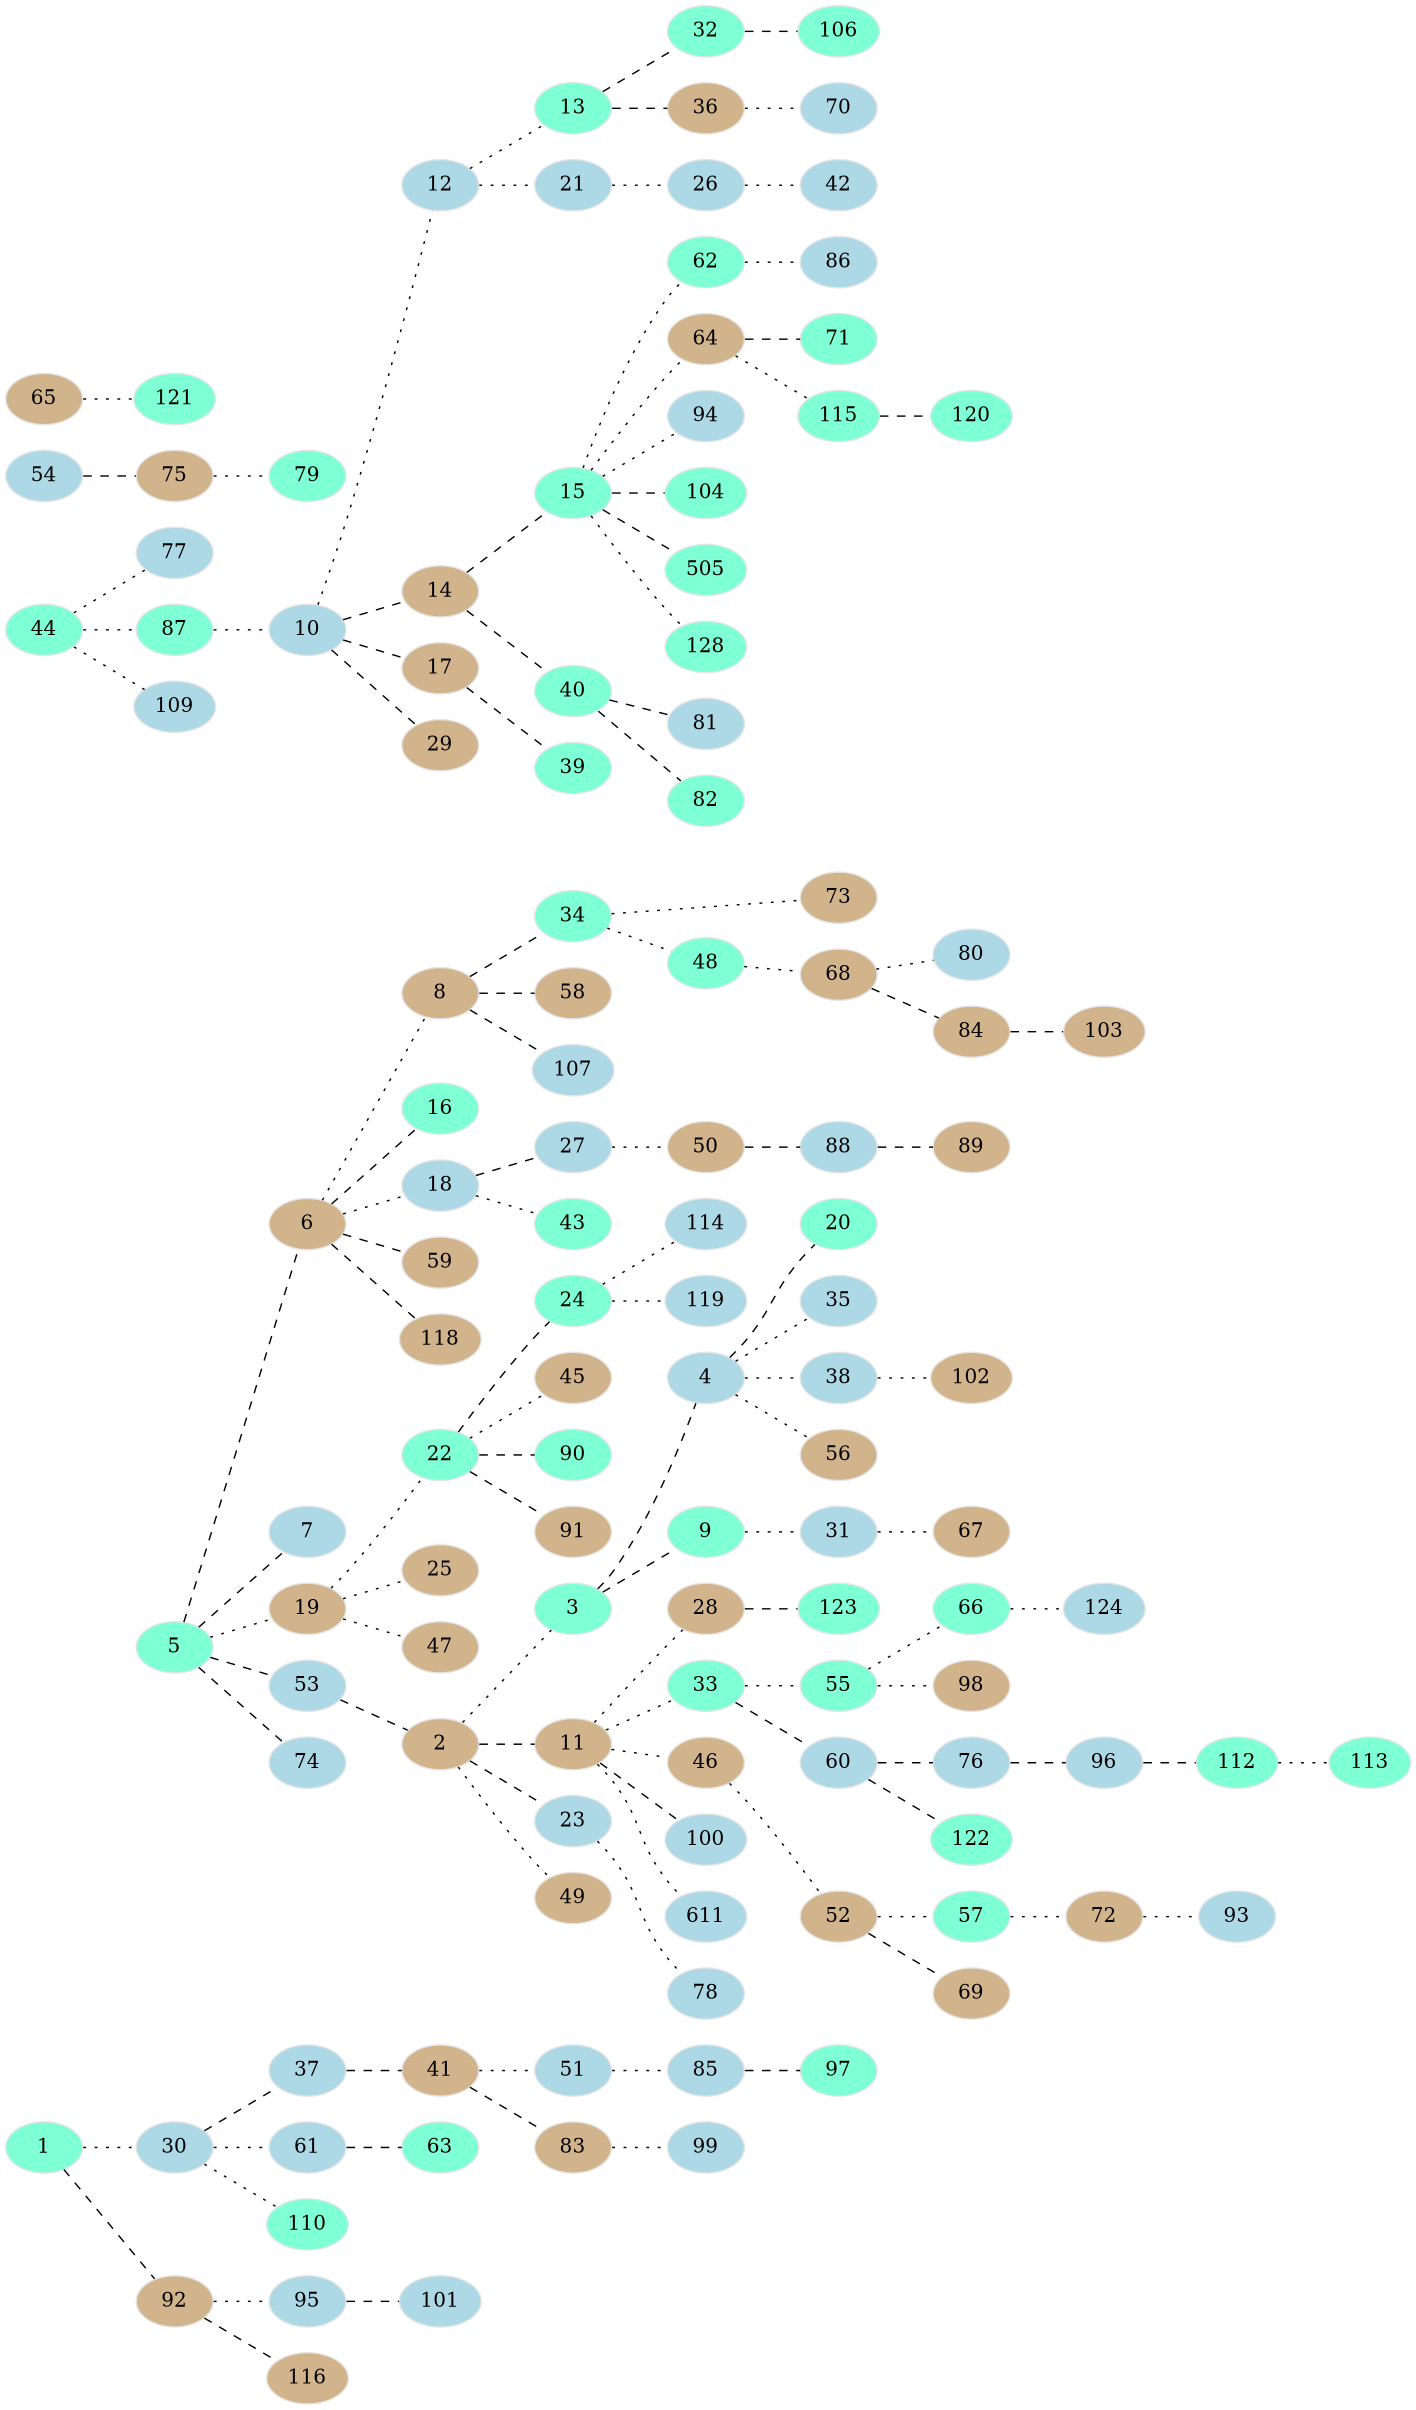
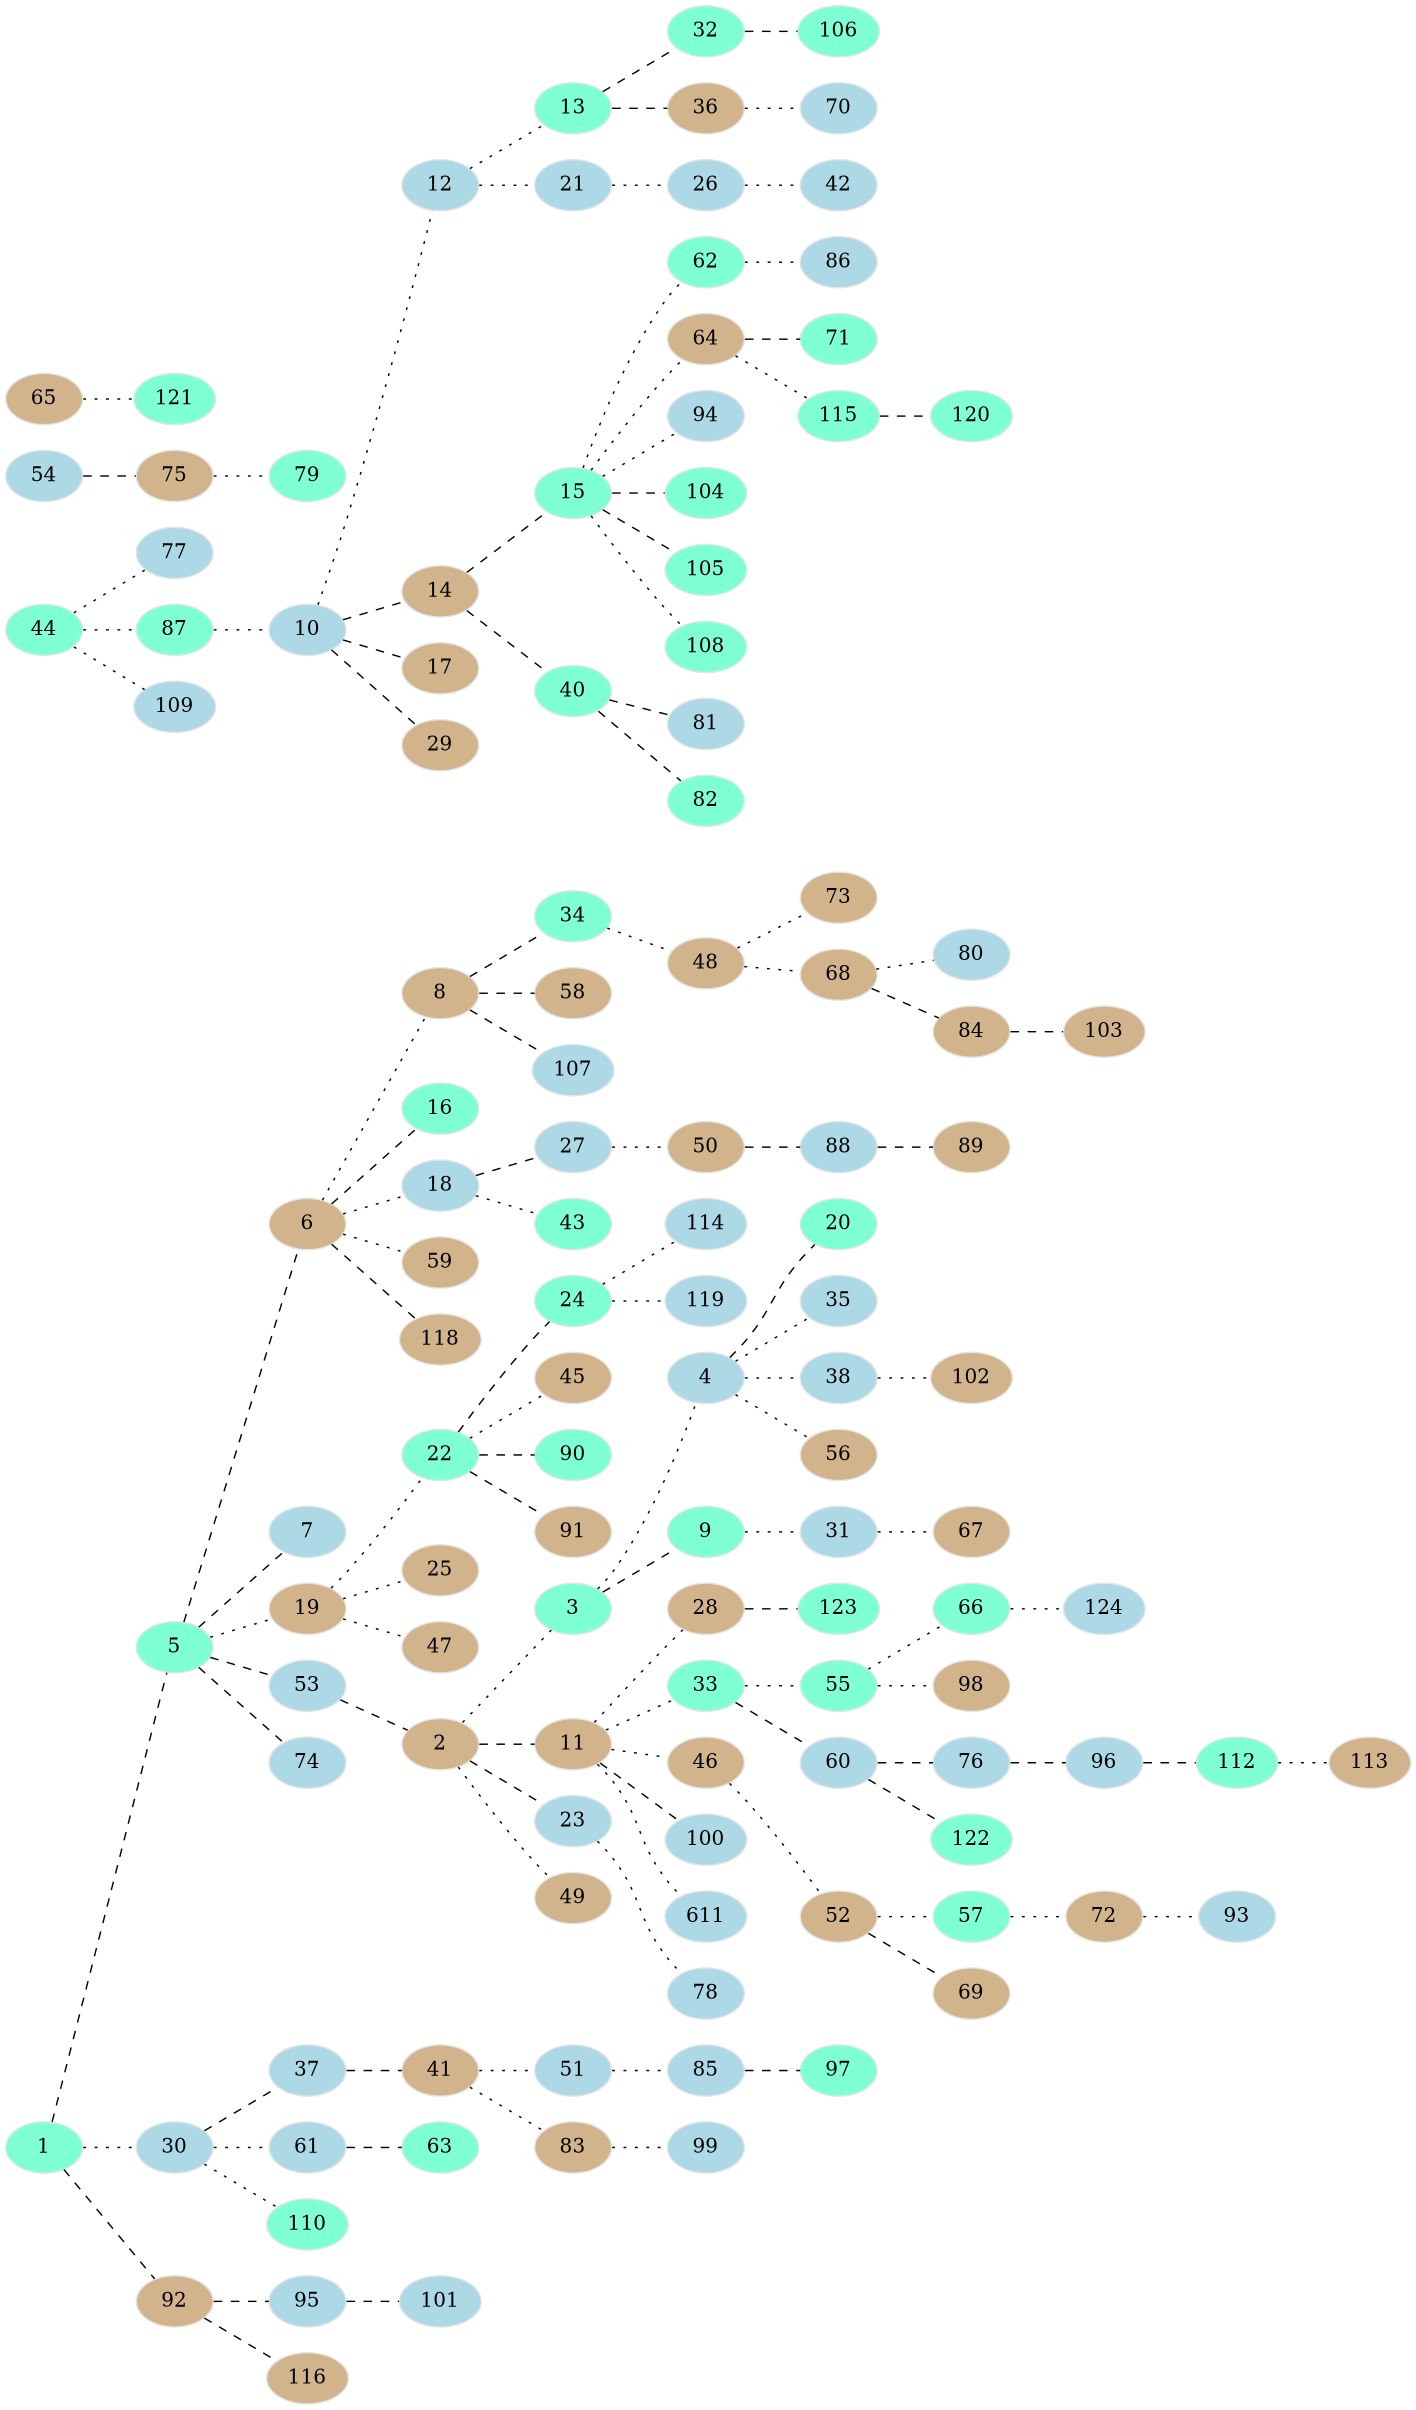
node "505": label "505" -> "105"
node "128": label "128" -> "108"
node "39": removed
edge "73" -- "34": now "73" -- "48"
node "48": fillcolor aquamarine -> tan
edge "6" -- "59": style dashed -> dotted
edge "4" -- "3": style dashed -> dotted
node "113": fillcolor aquamarine -> tan
edge "5" -- "1": added
edge "41" -- "83": style dashed -> dotted
edge "92" -- "95": style dotted -> dashed
